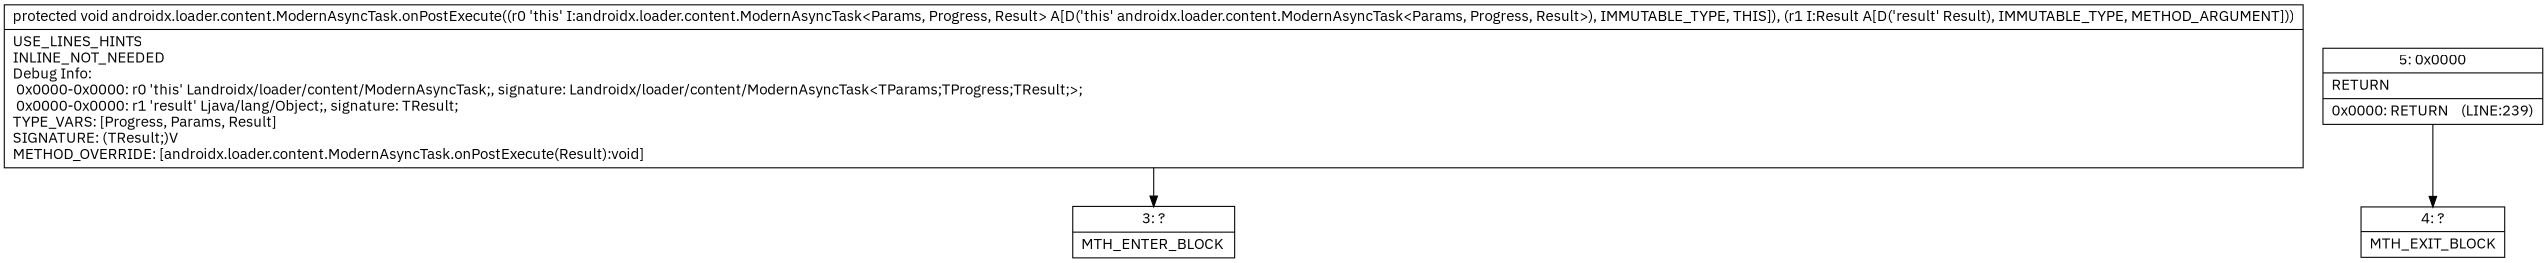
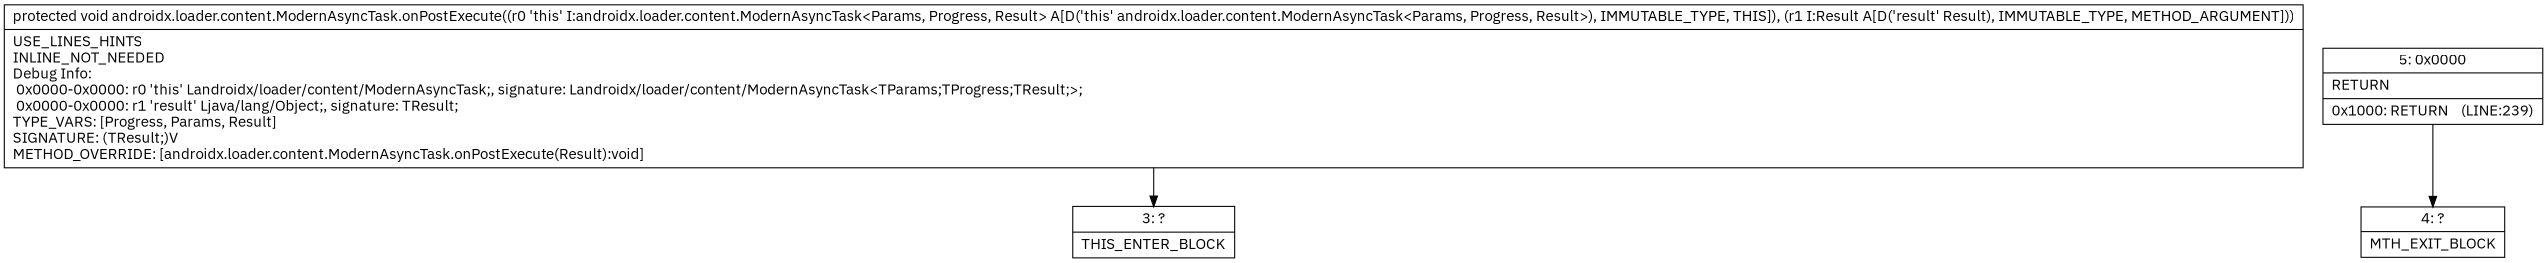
node "5: 0x0000": text "0x0000: RETURN    (LINE:239)" -> "0x1000: RETURN    (LINE:239)"
node "3: ?": text "MTH_ENTER_BLOCK" -> "THIS_ENTER_BLOCK"
